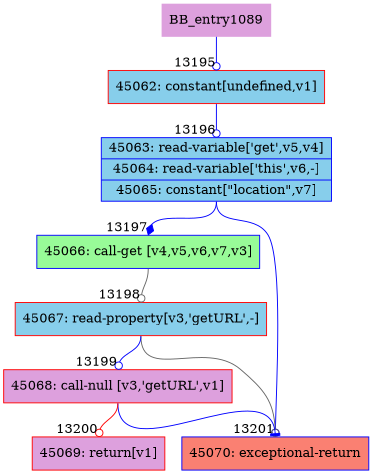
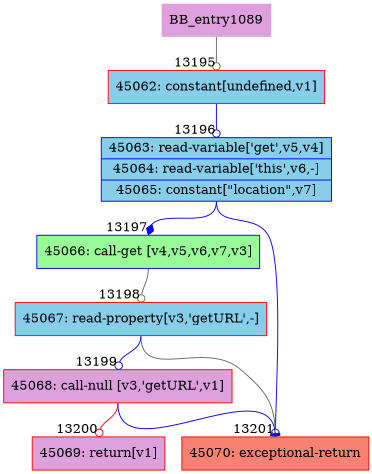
edge "BB_entry1089" -> "45062: constant[undefined,v1]": color blue -> gray40
node "45070: exceptional-return": color blue -> red
